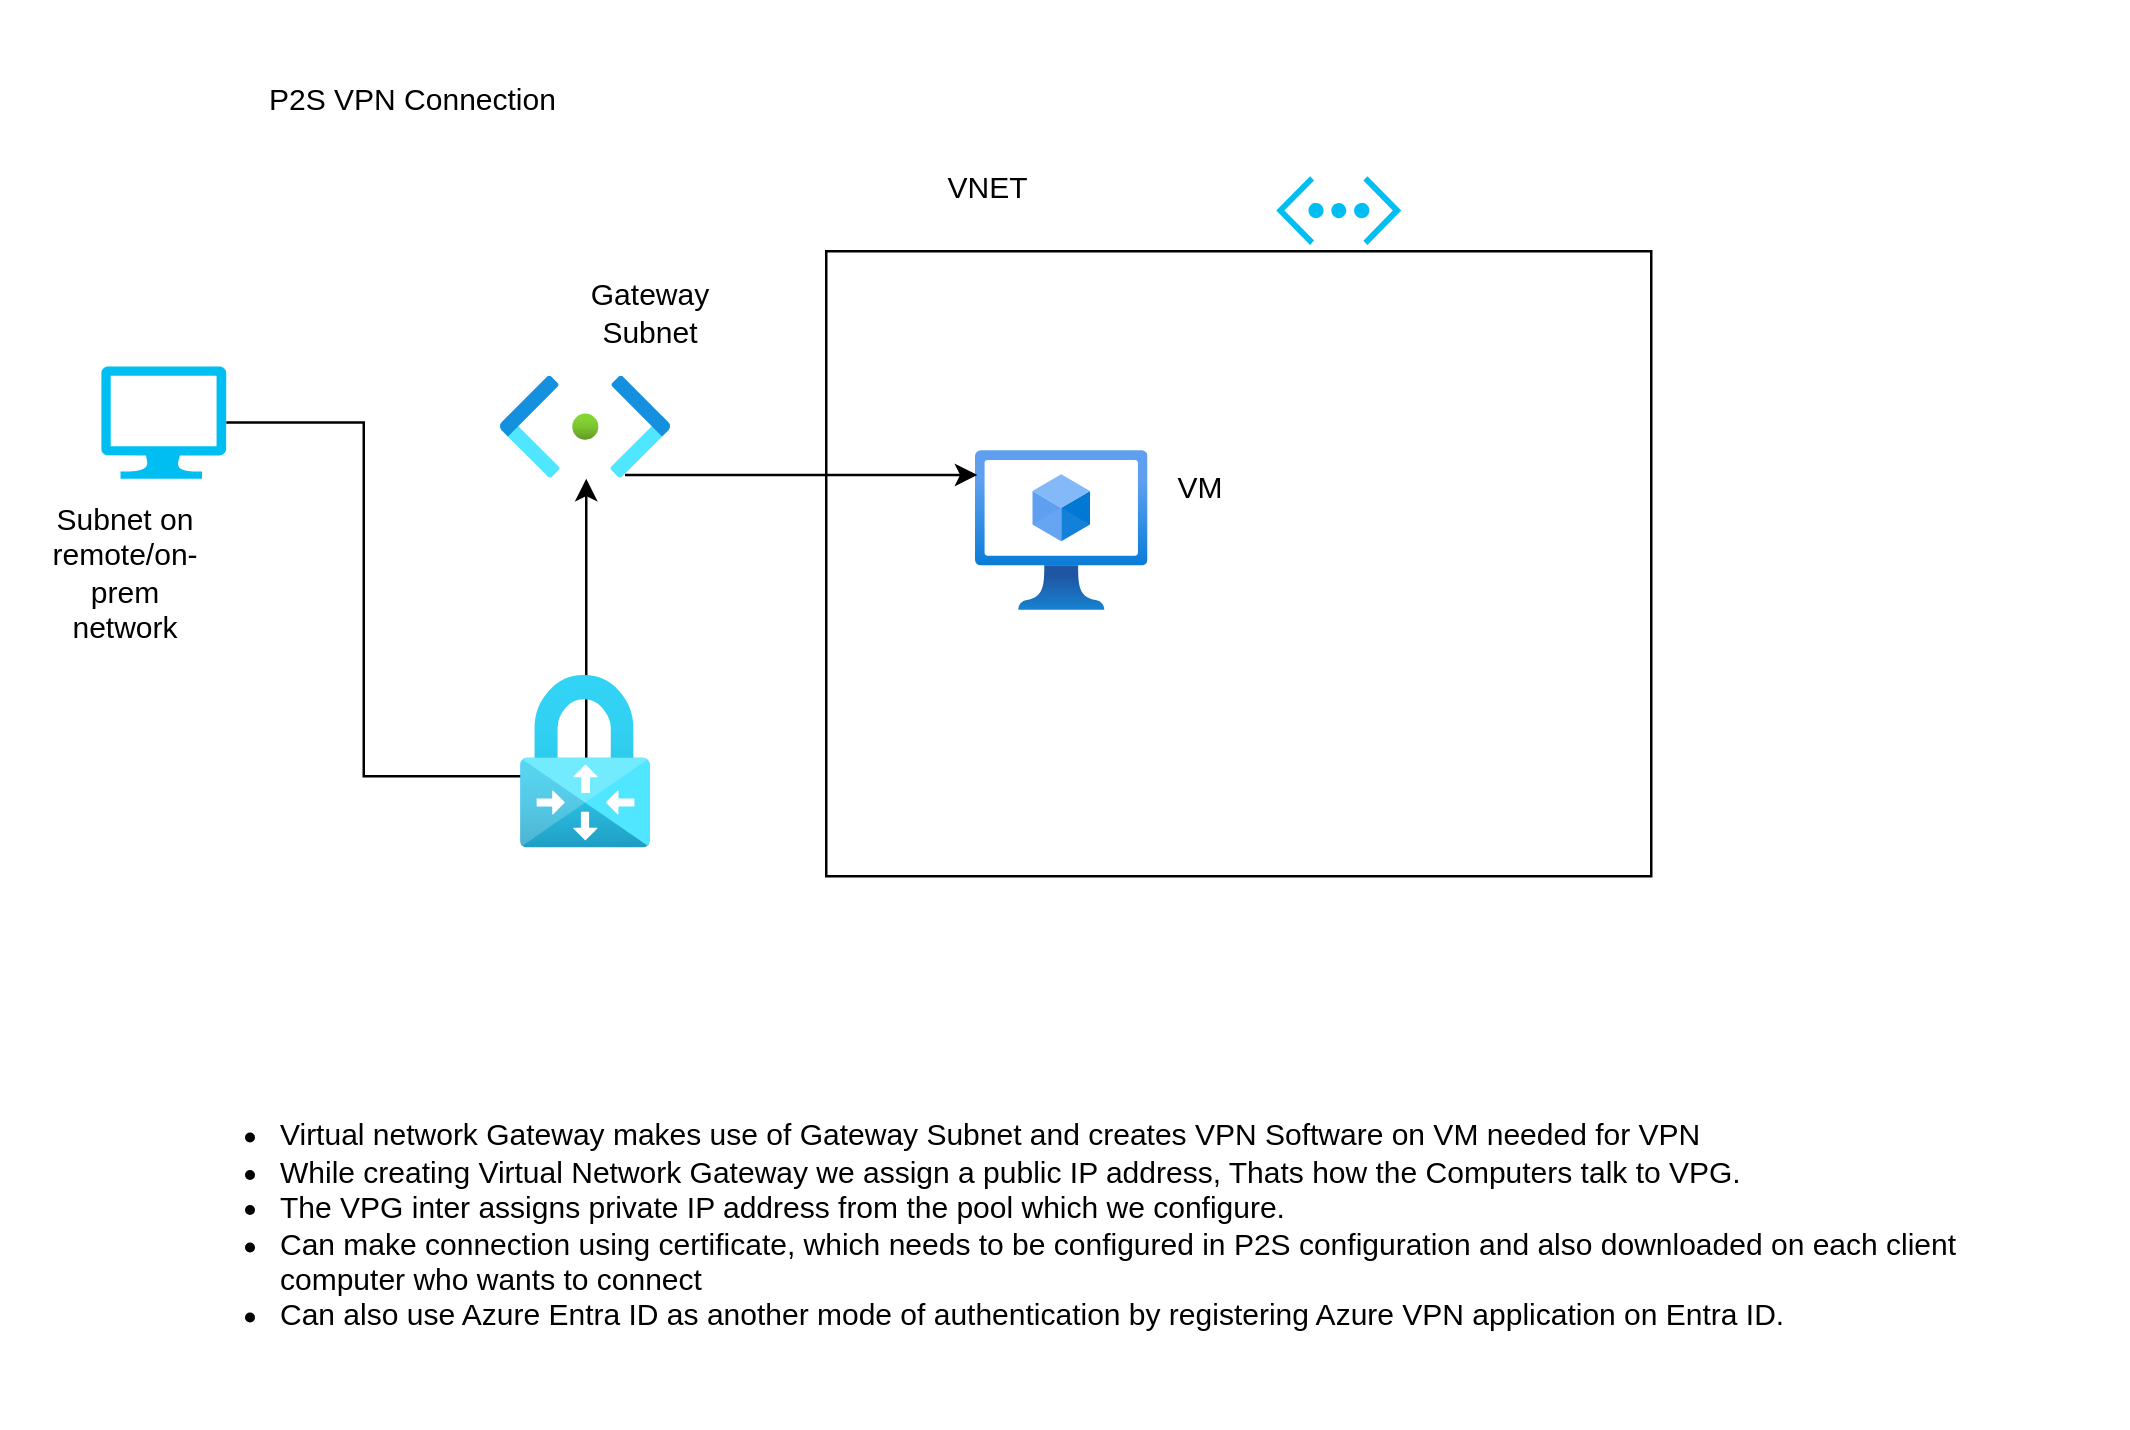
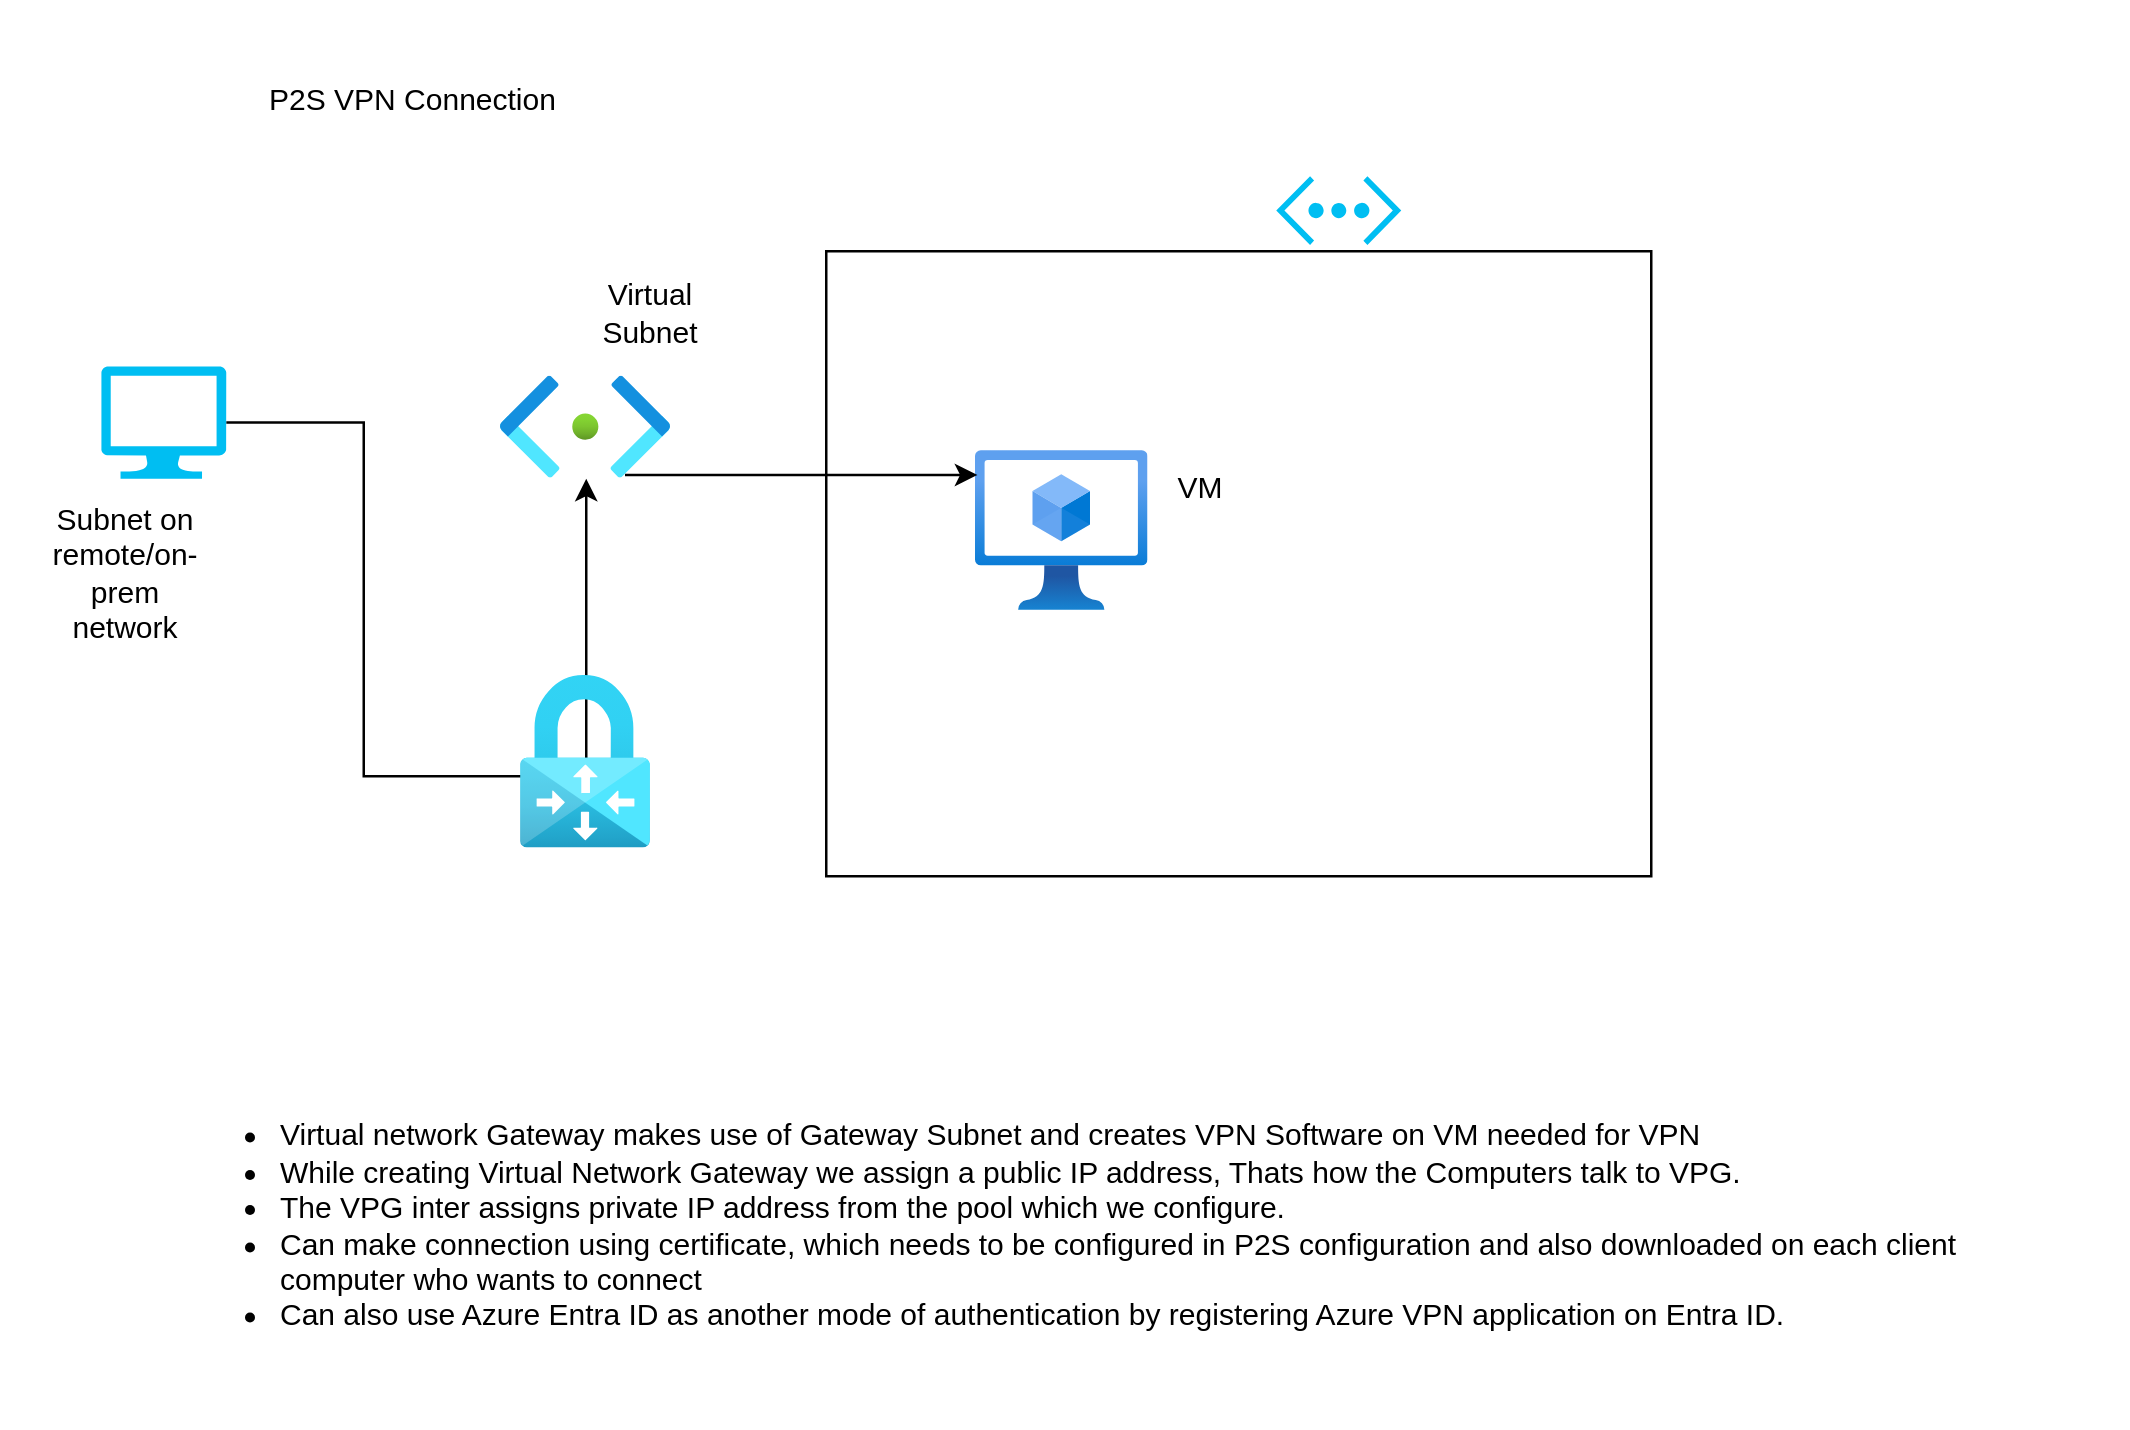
node "VNET": removed
node "Gateway Subnet": label "Gateway Subnet" -> "Virtual Subnet"
